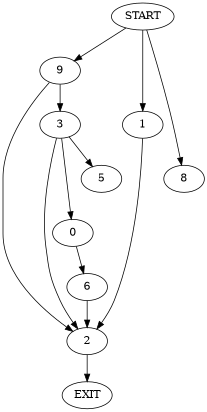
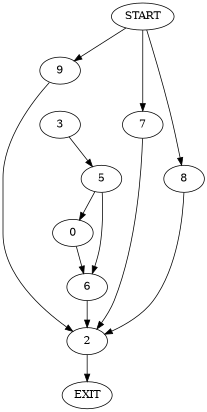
edge "9" -> "3": removed
node "1": label "1" -> "7"
edge "3" -> "0": now "5" -> "0"
edge "5" -> "6": added
edge "3" -> "2": now "8" -> "2"
